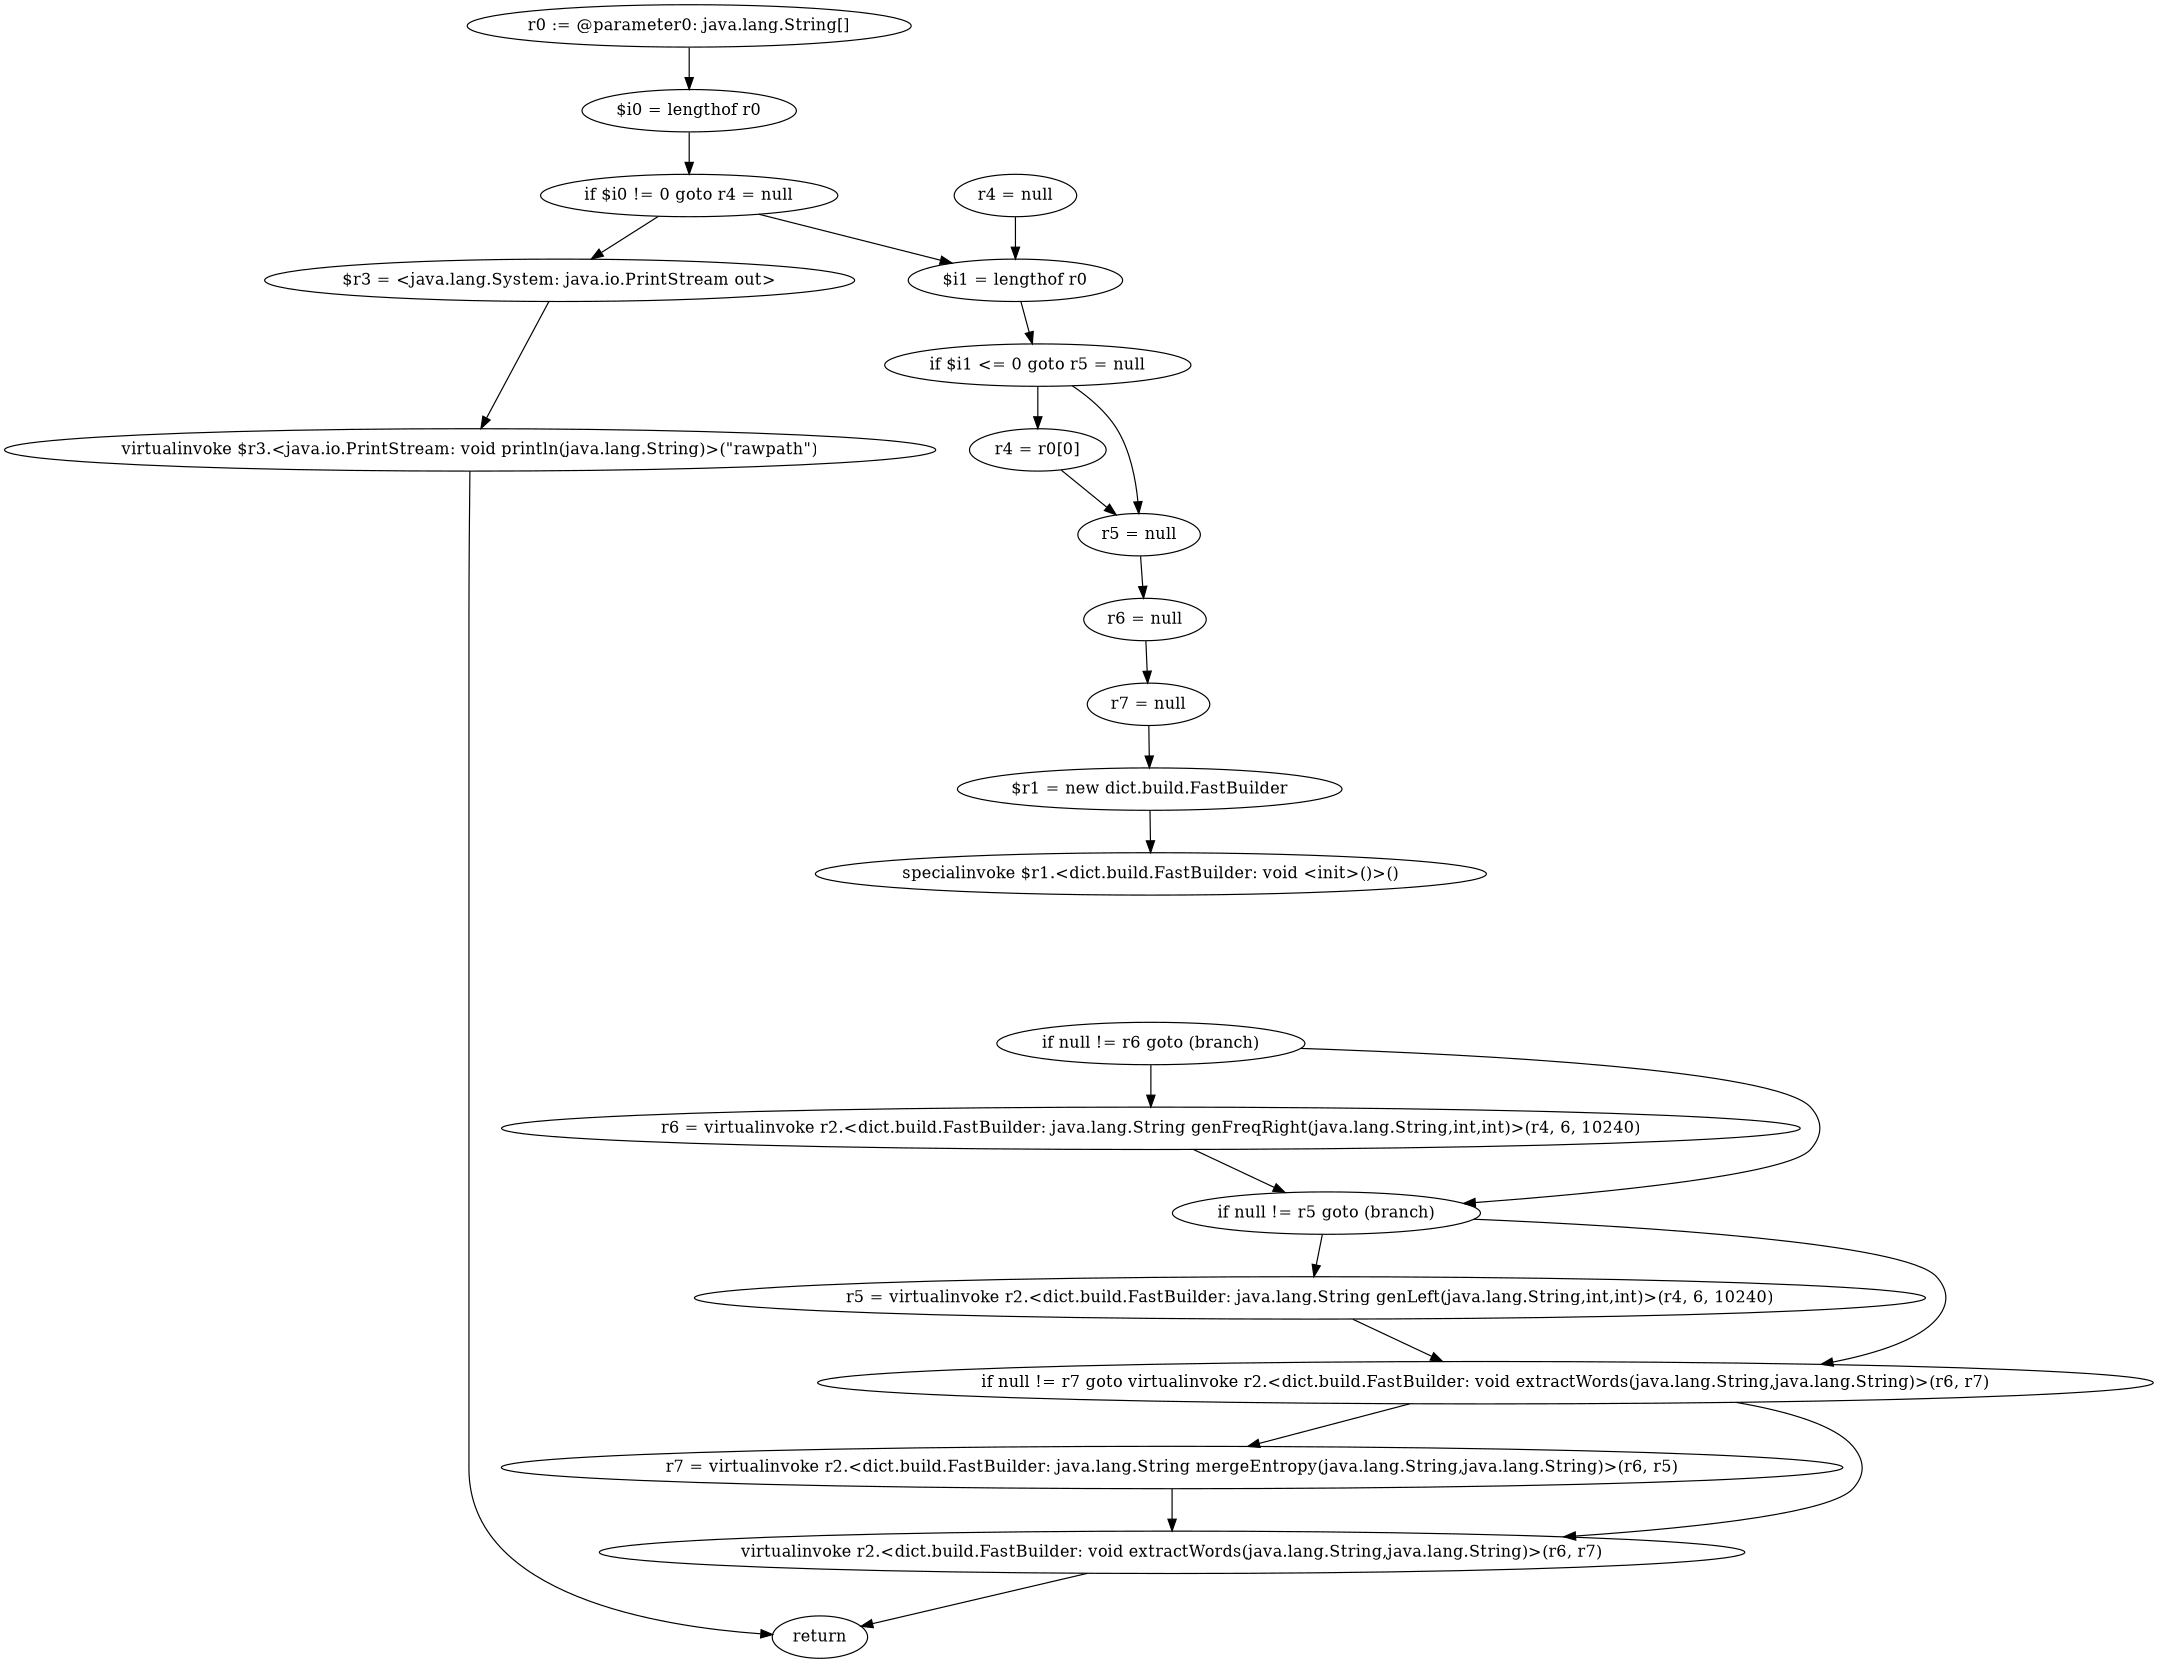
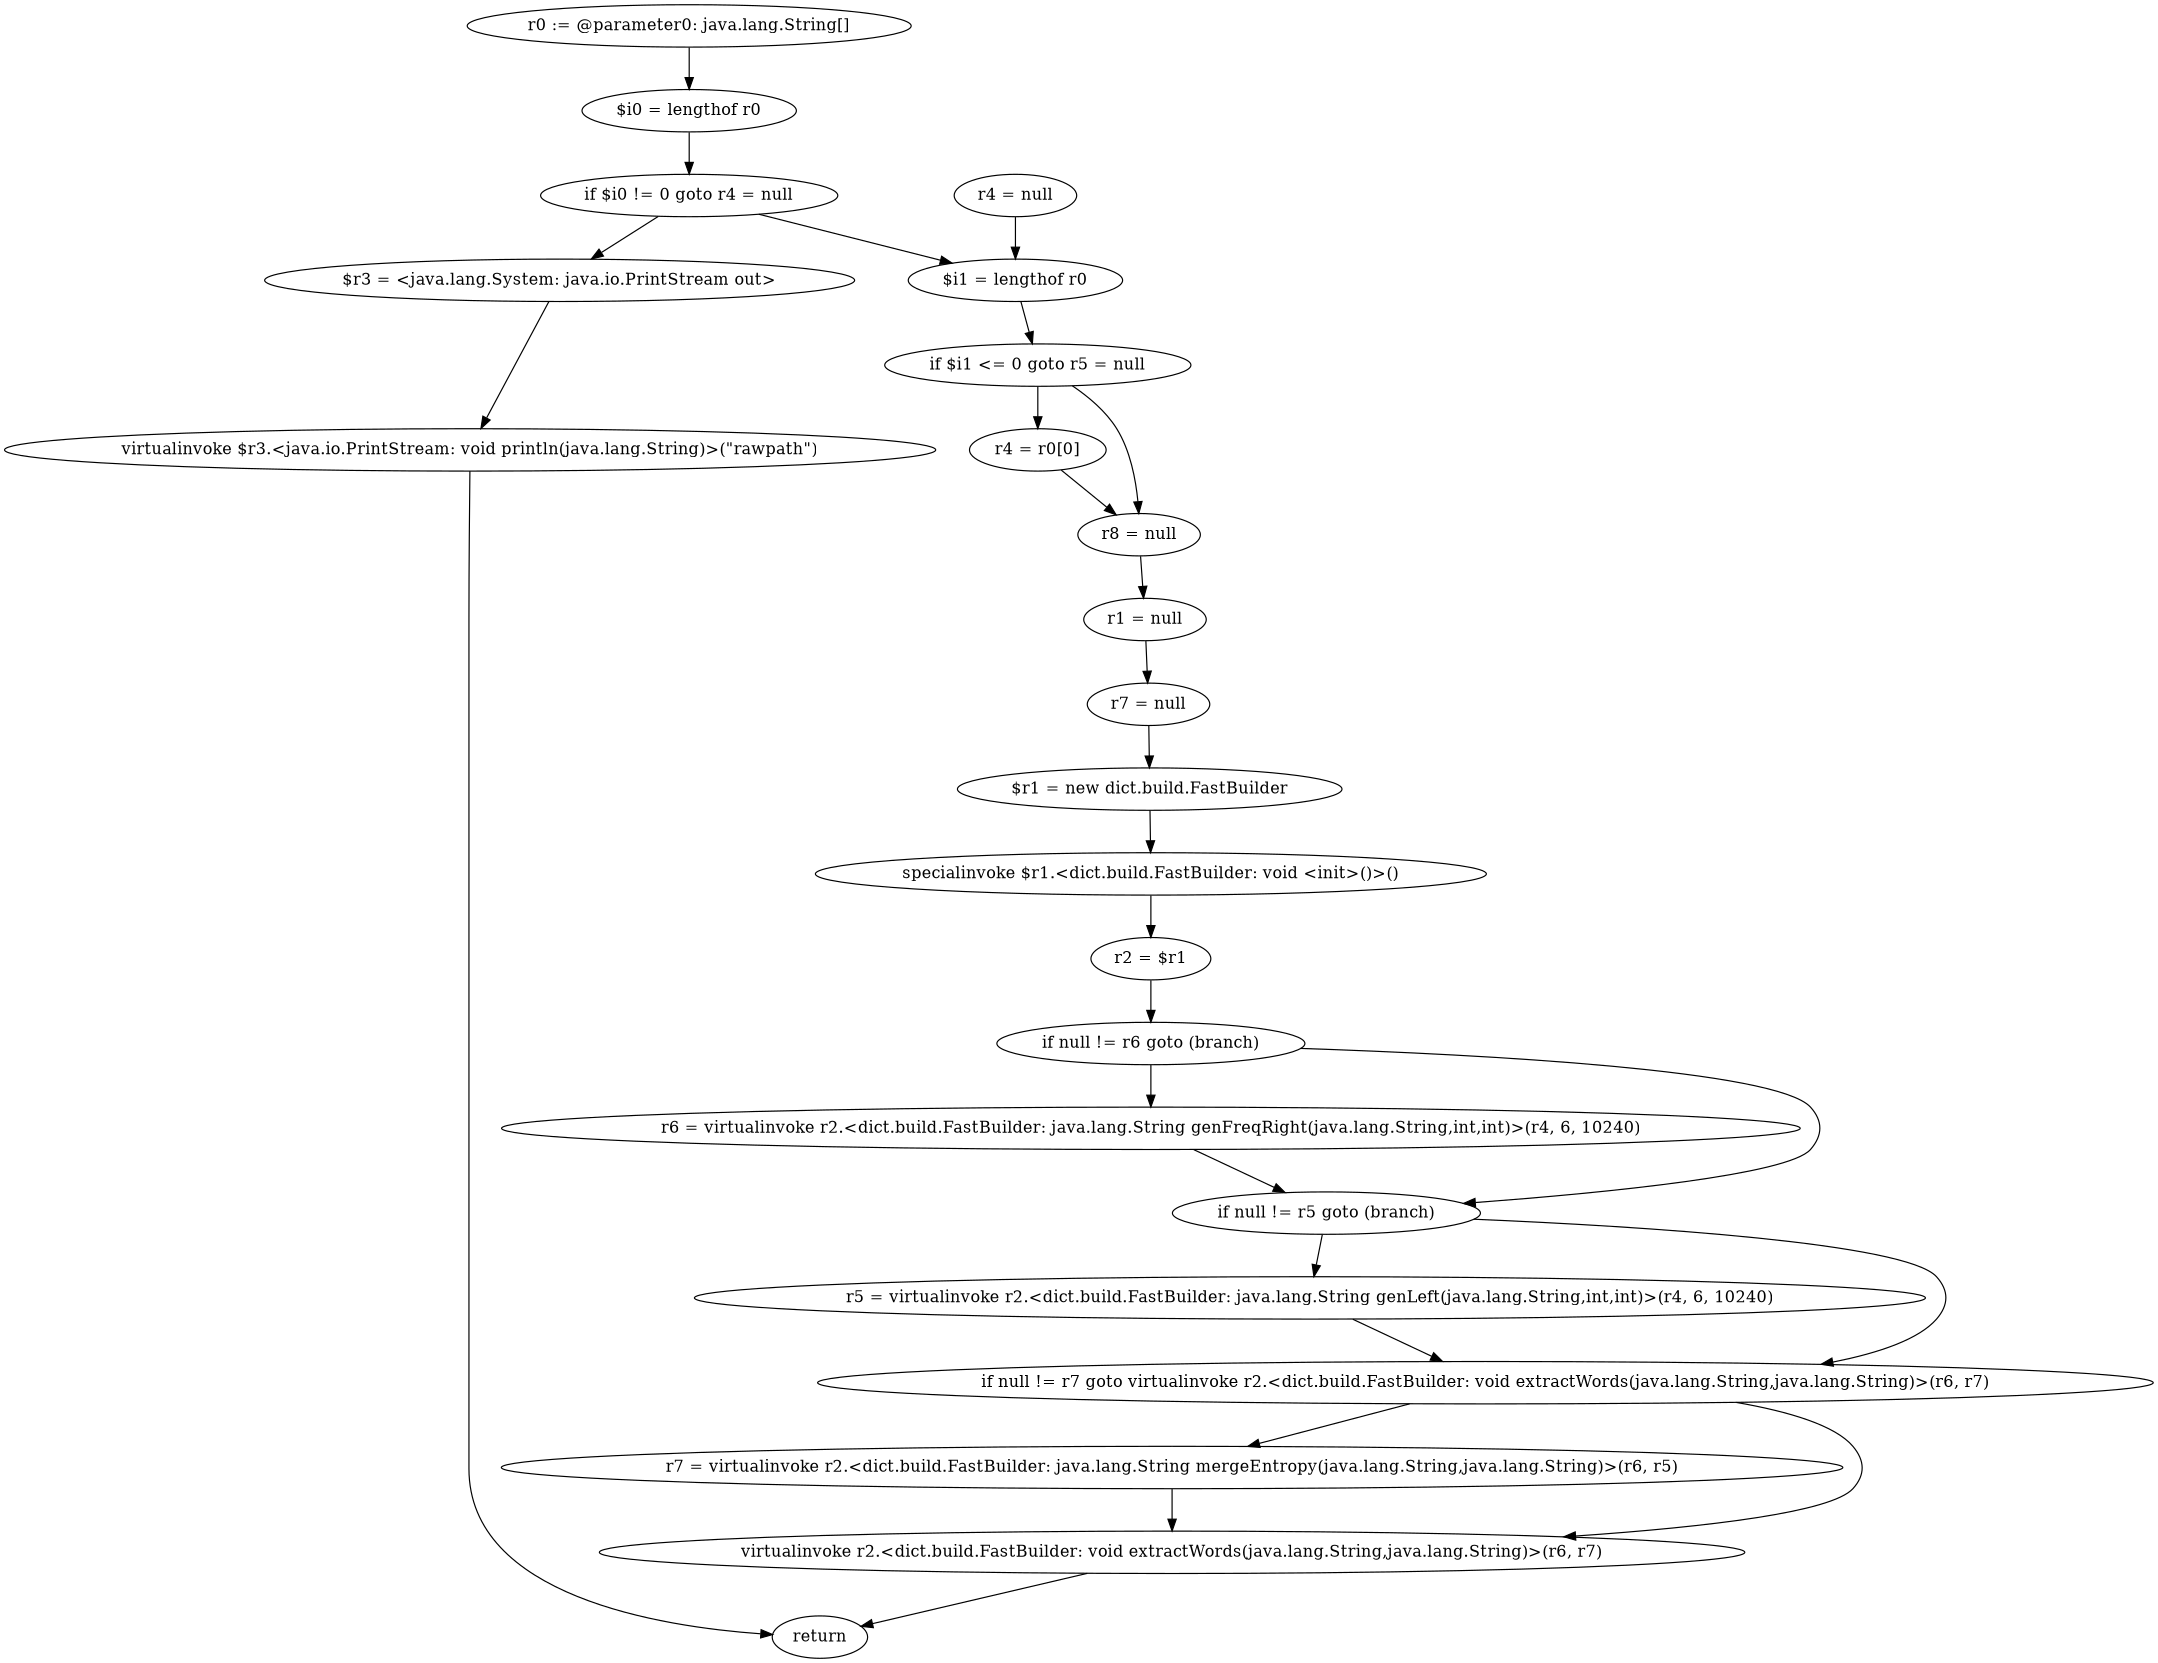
node "r5 = null": label "r5 = null" -> "r8 = null"
node "r6 = null": label "r6 = null" -> "r1 = null"
node "r2 = $r1": added
